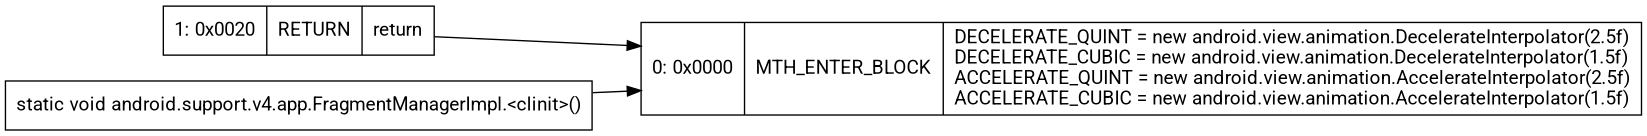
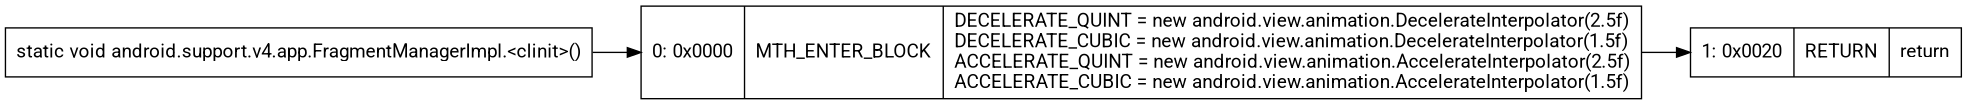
edge "1: 0x0020" -> "0: 0x0000": reversed
